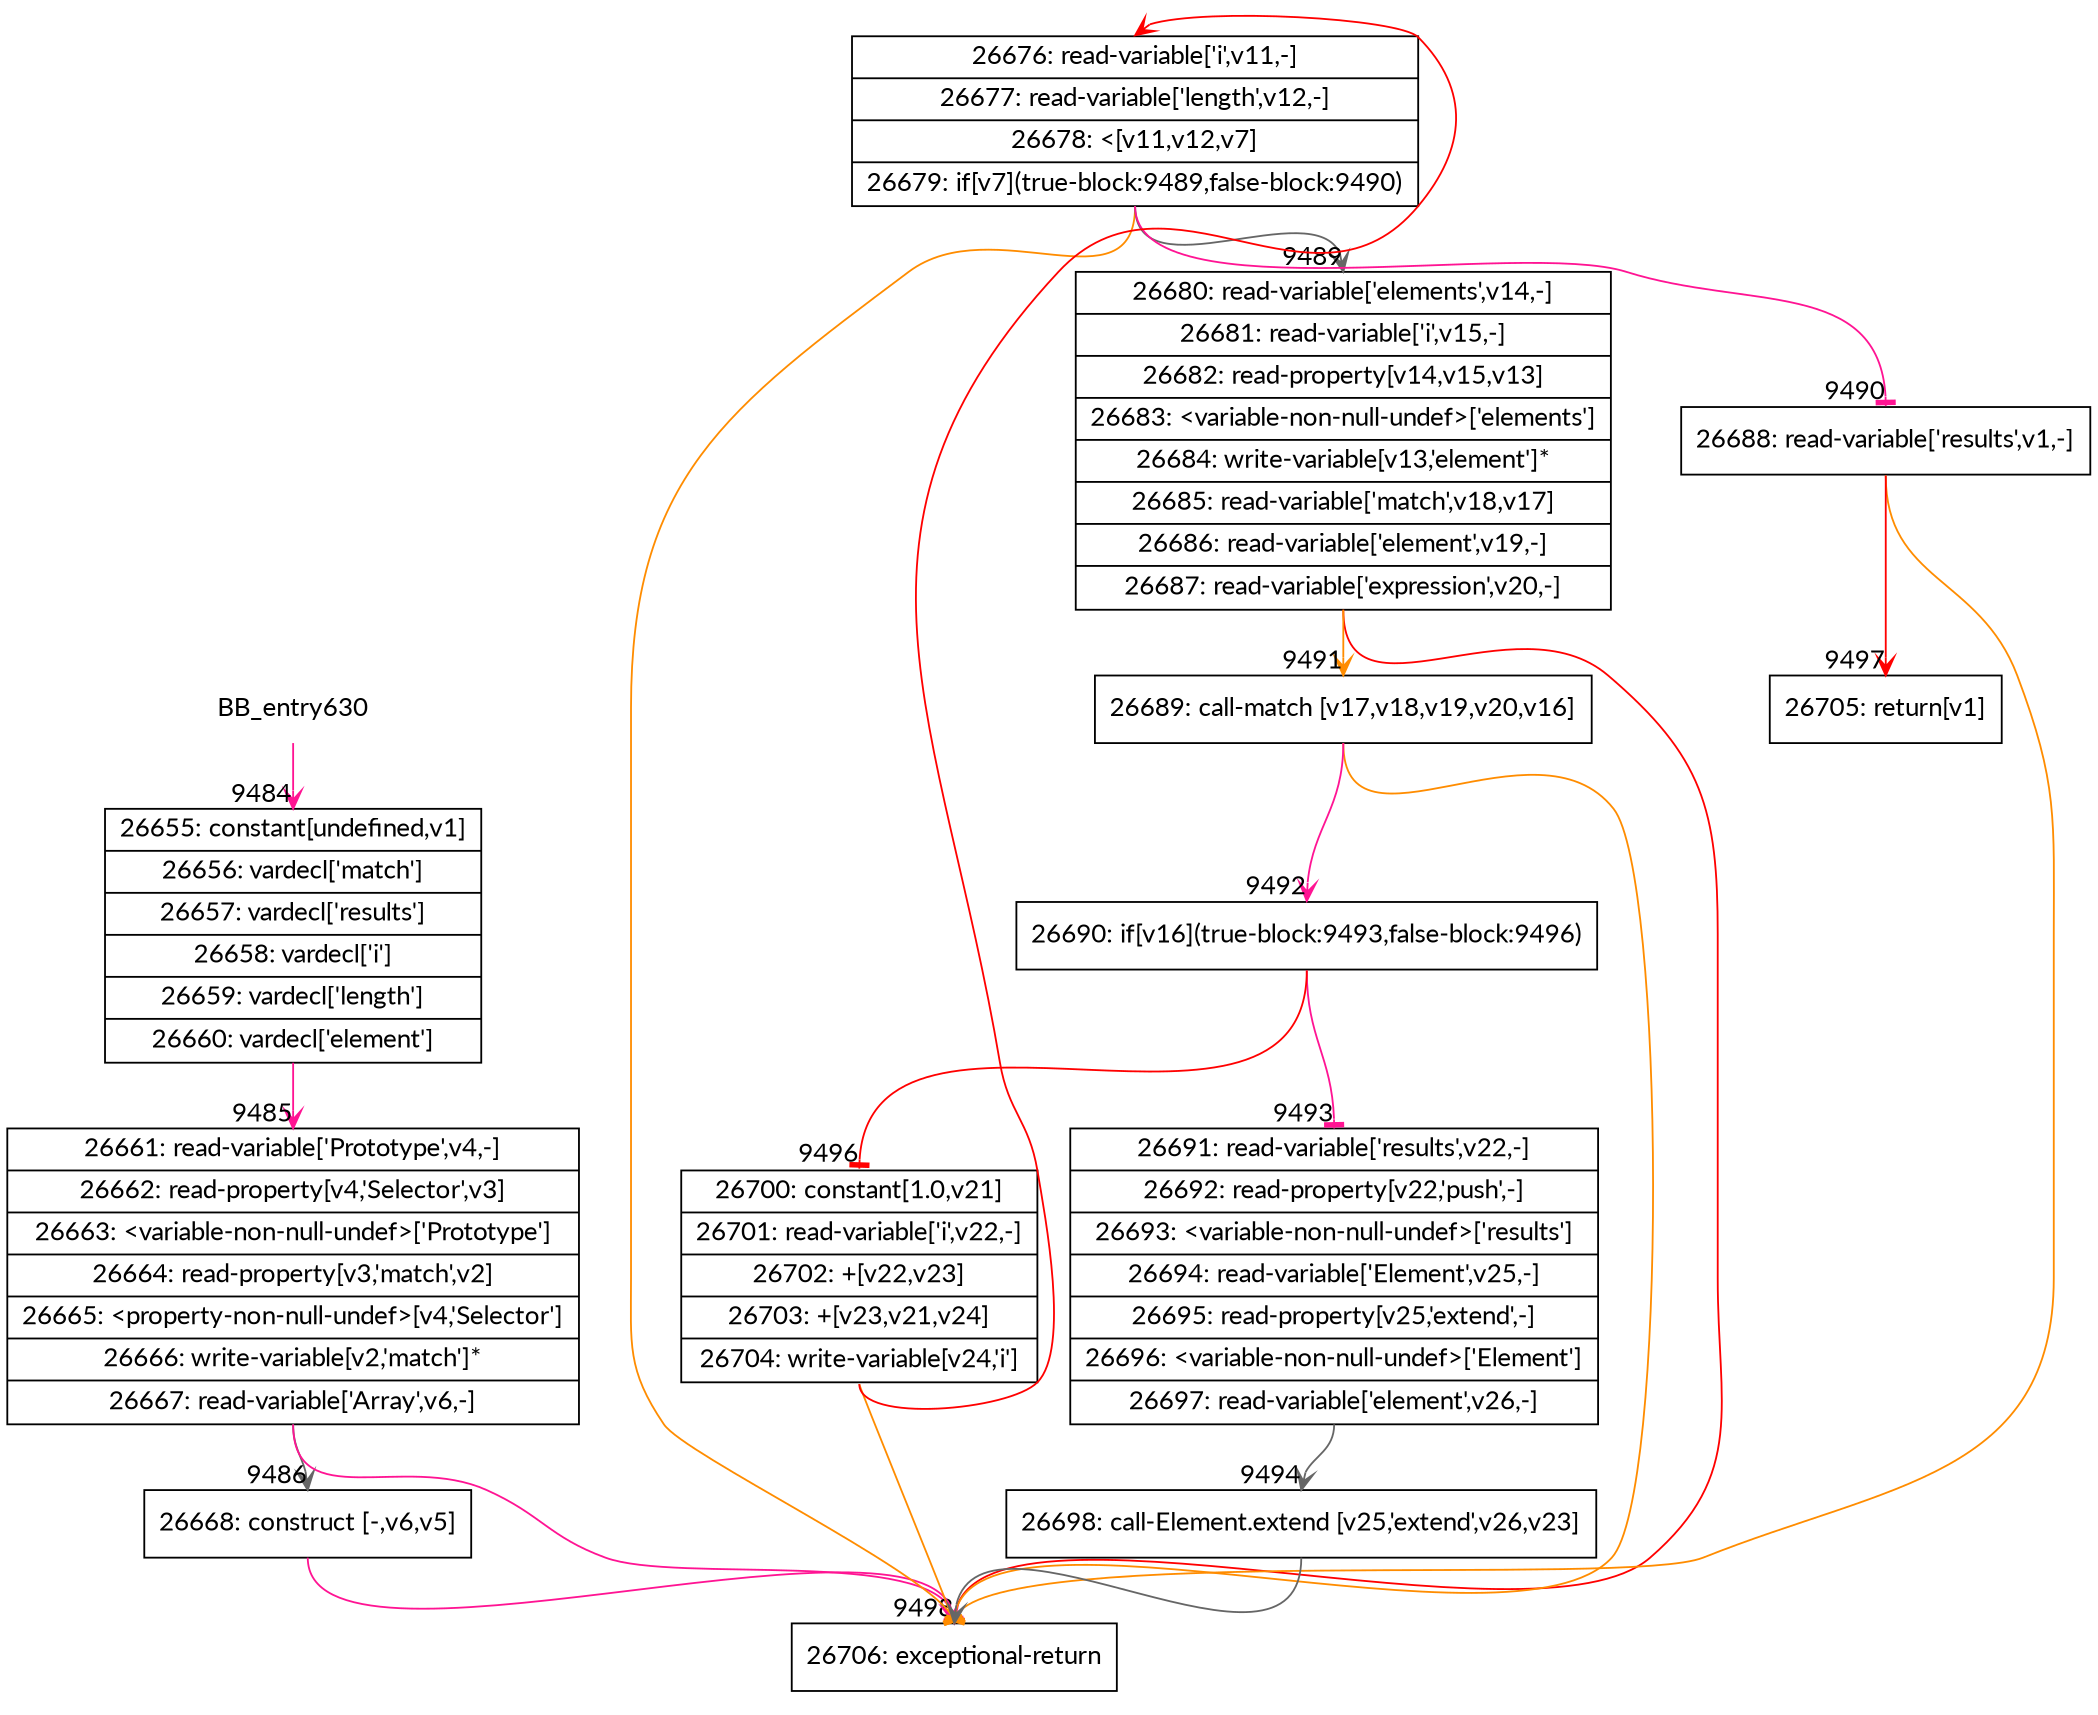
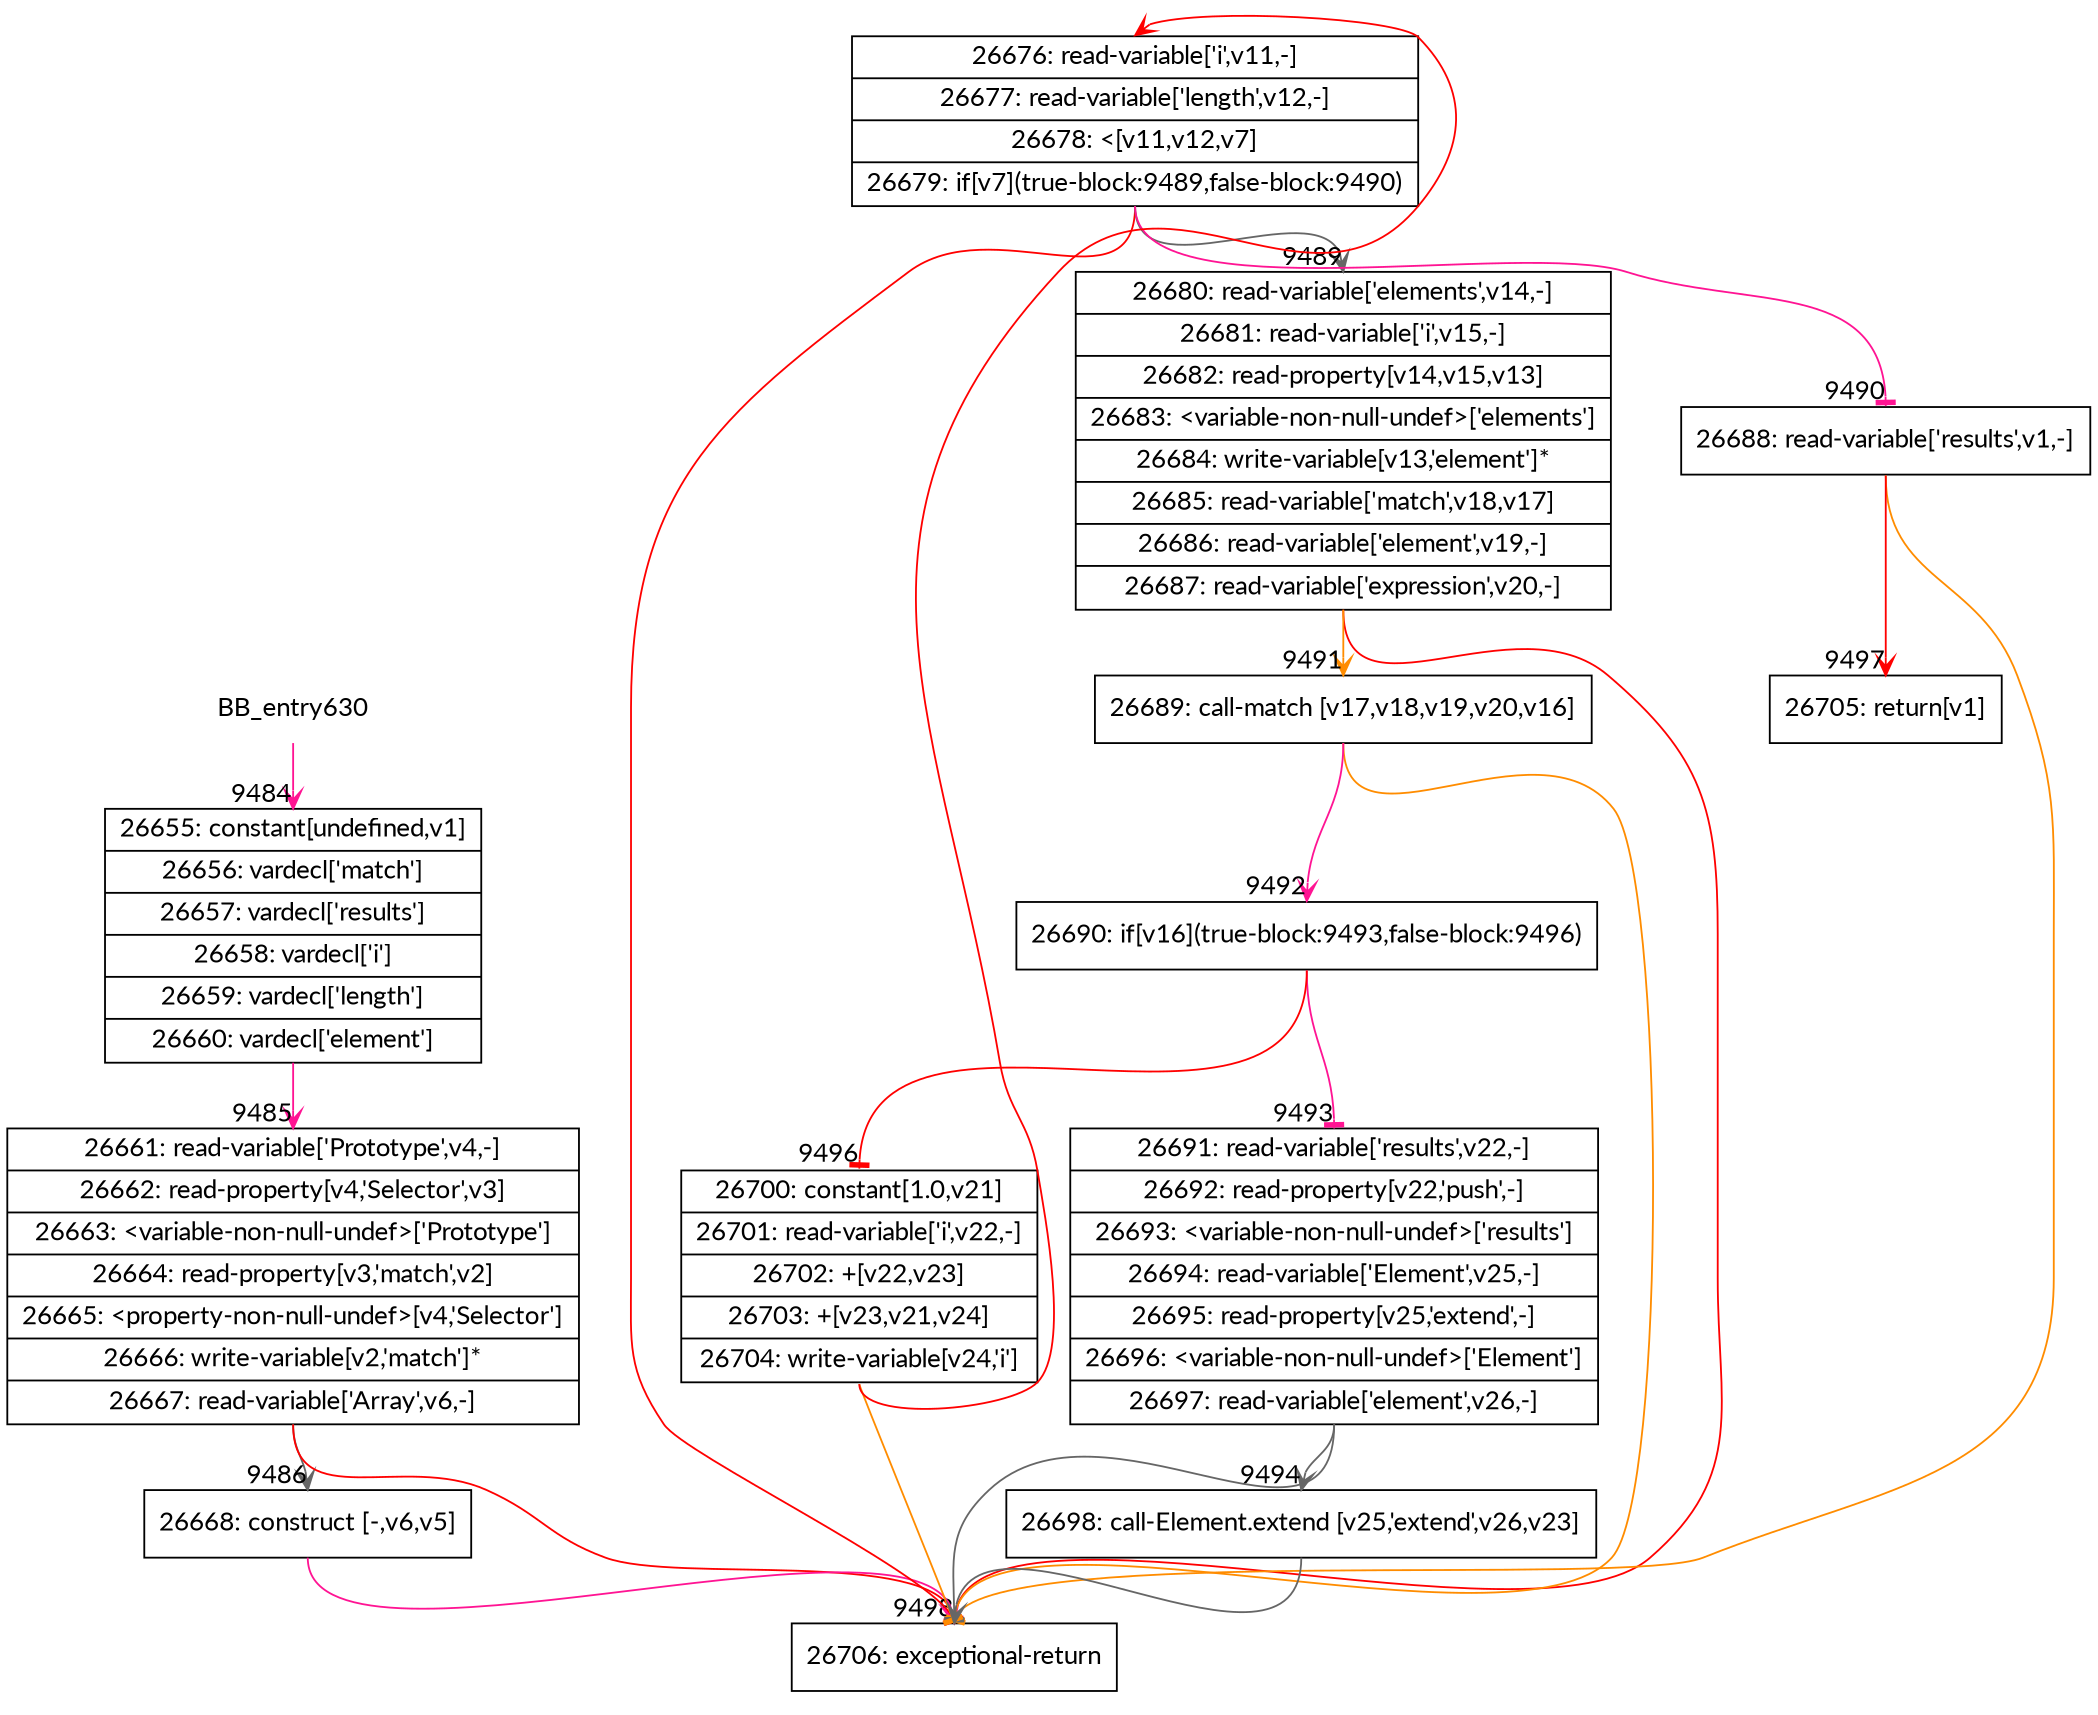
edge "26676: read-variable['i',v11,-]" -> "26706: exceptional-return": color darkorange -> red
edge "26691: read-variable['results',v22,-]" -> "26706: exceptional-return": added
edge "26661: read-variable['Prototype',v4,-]" -> "26706: exceptional-return": color deeppink -> red
